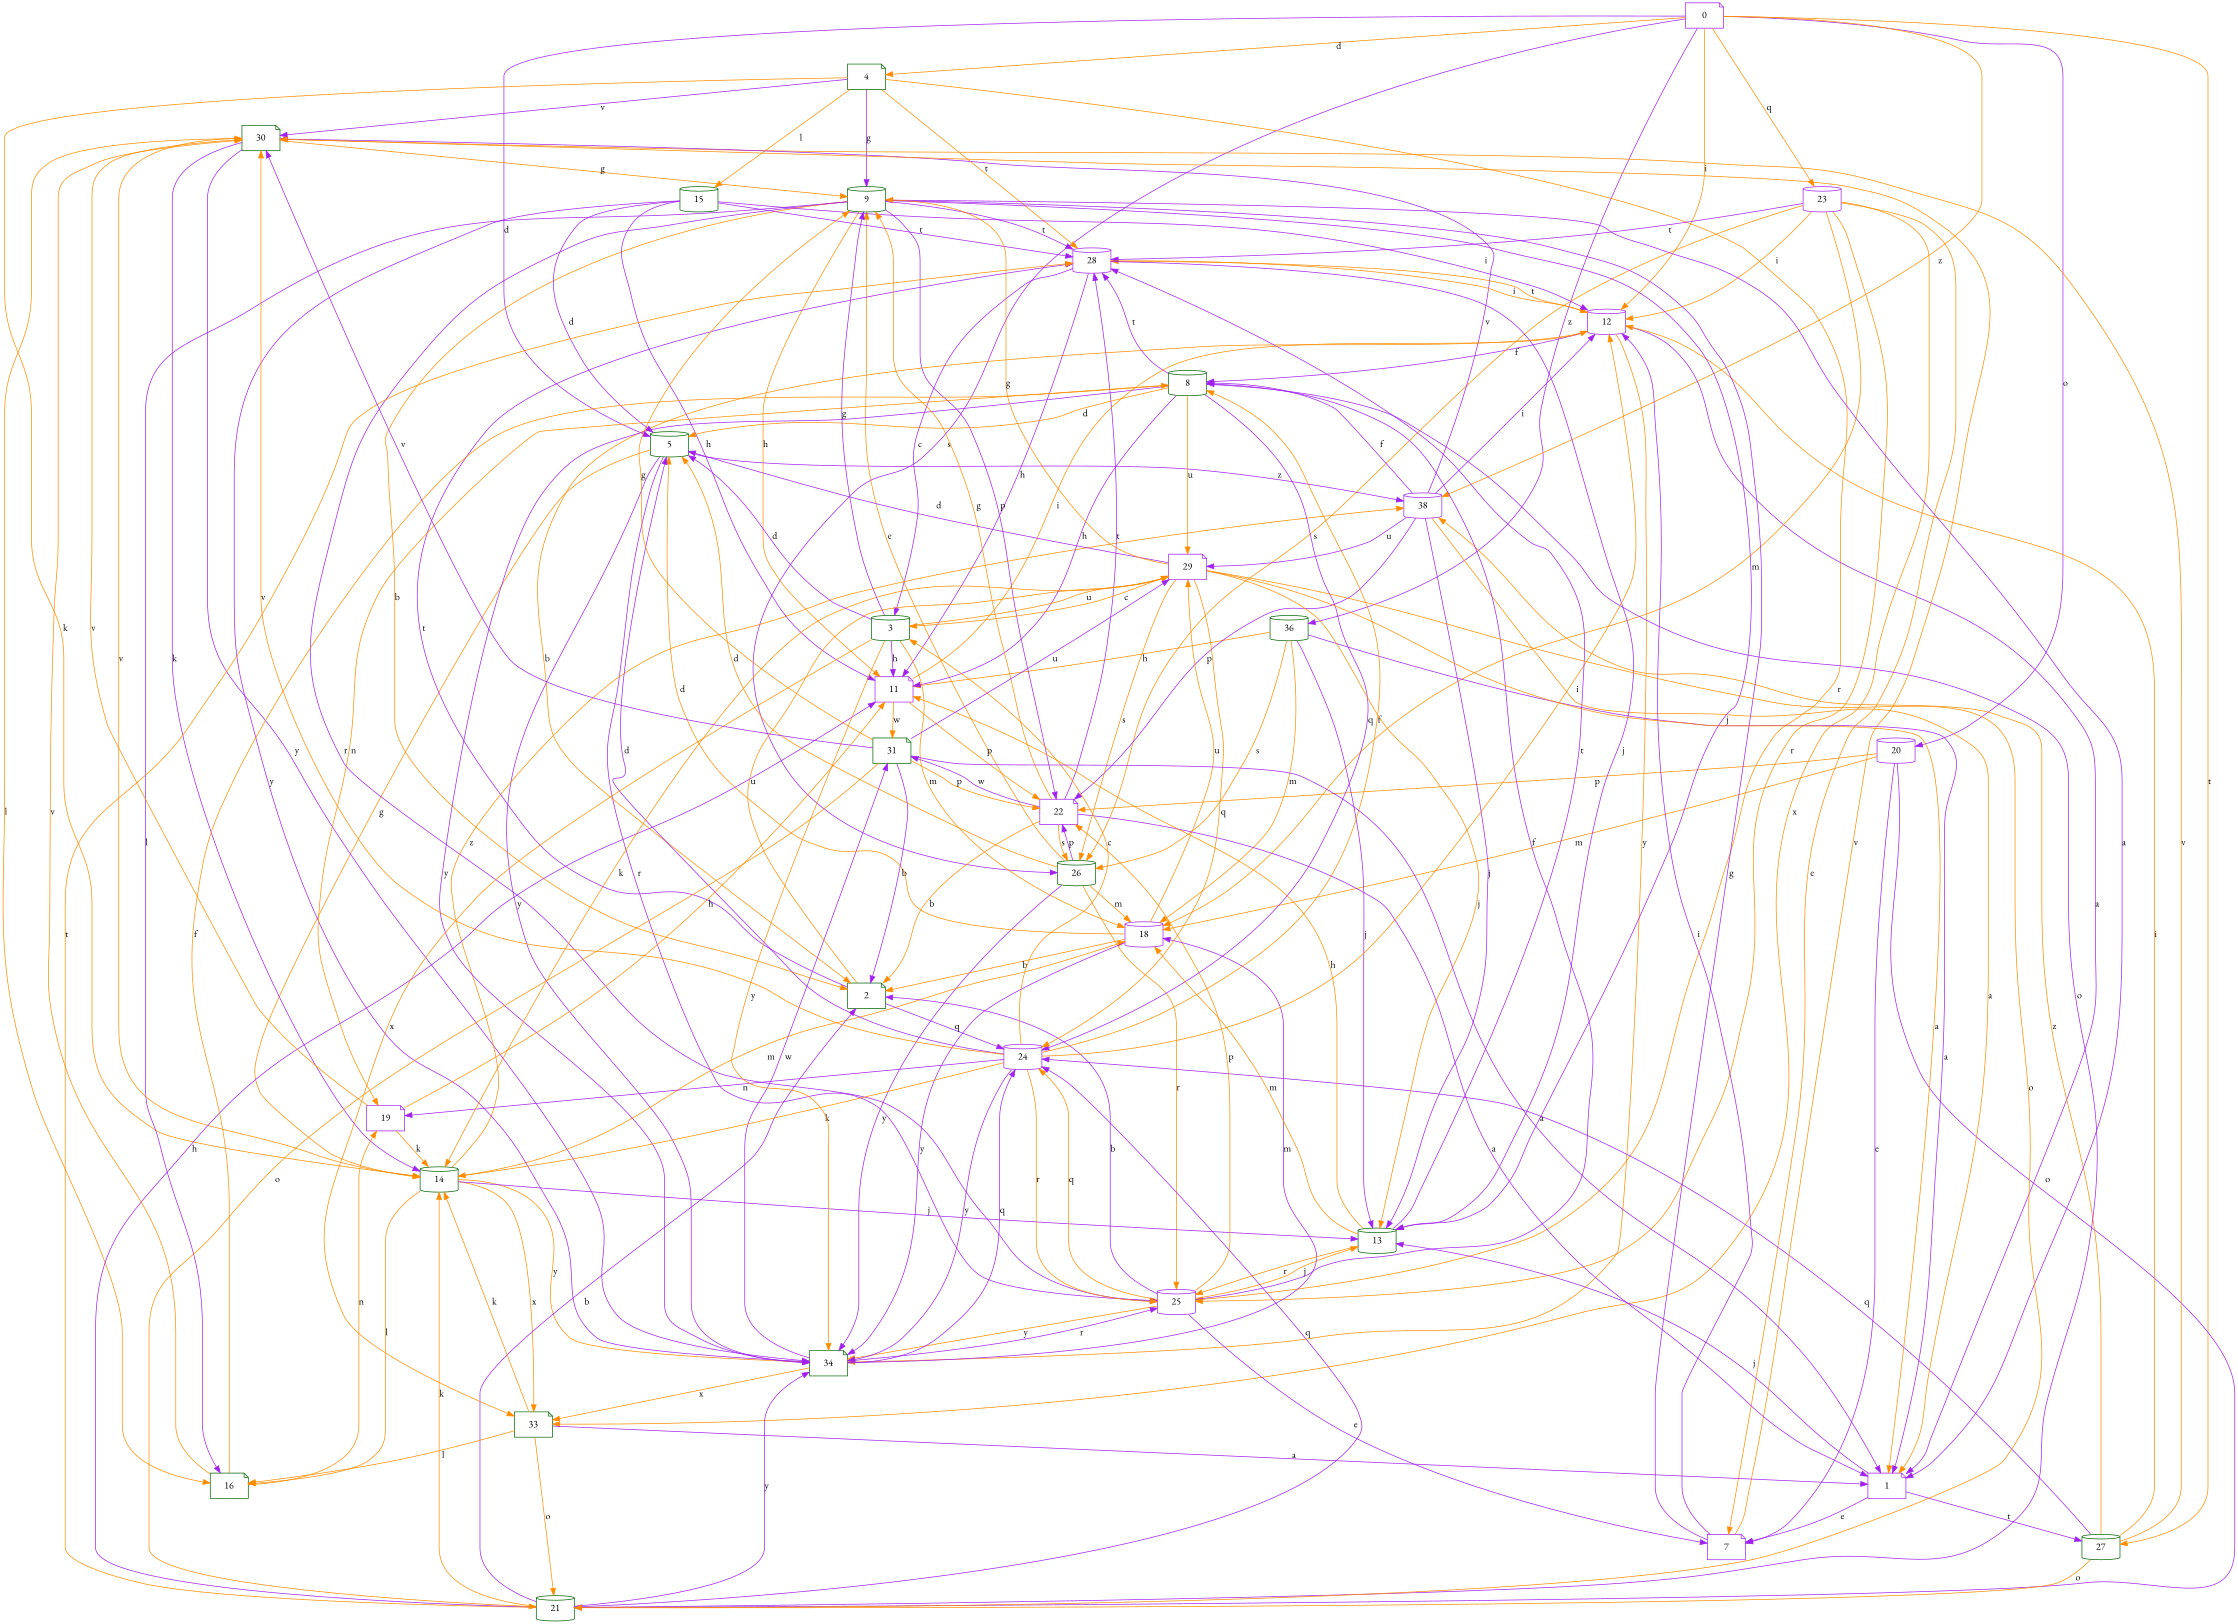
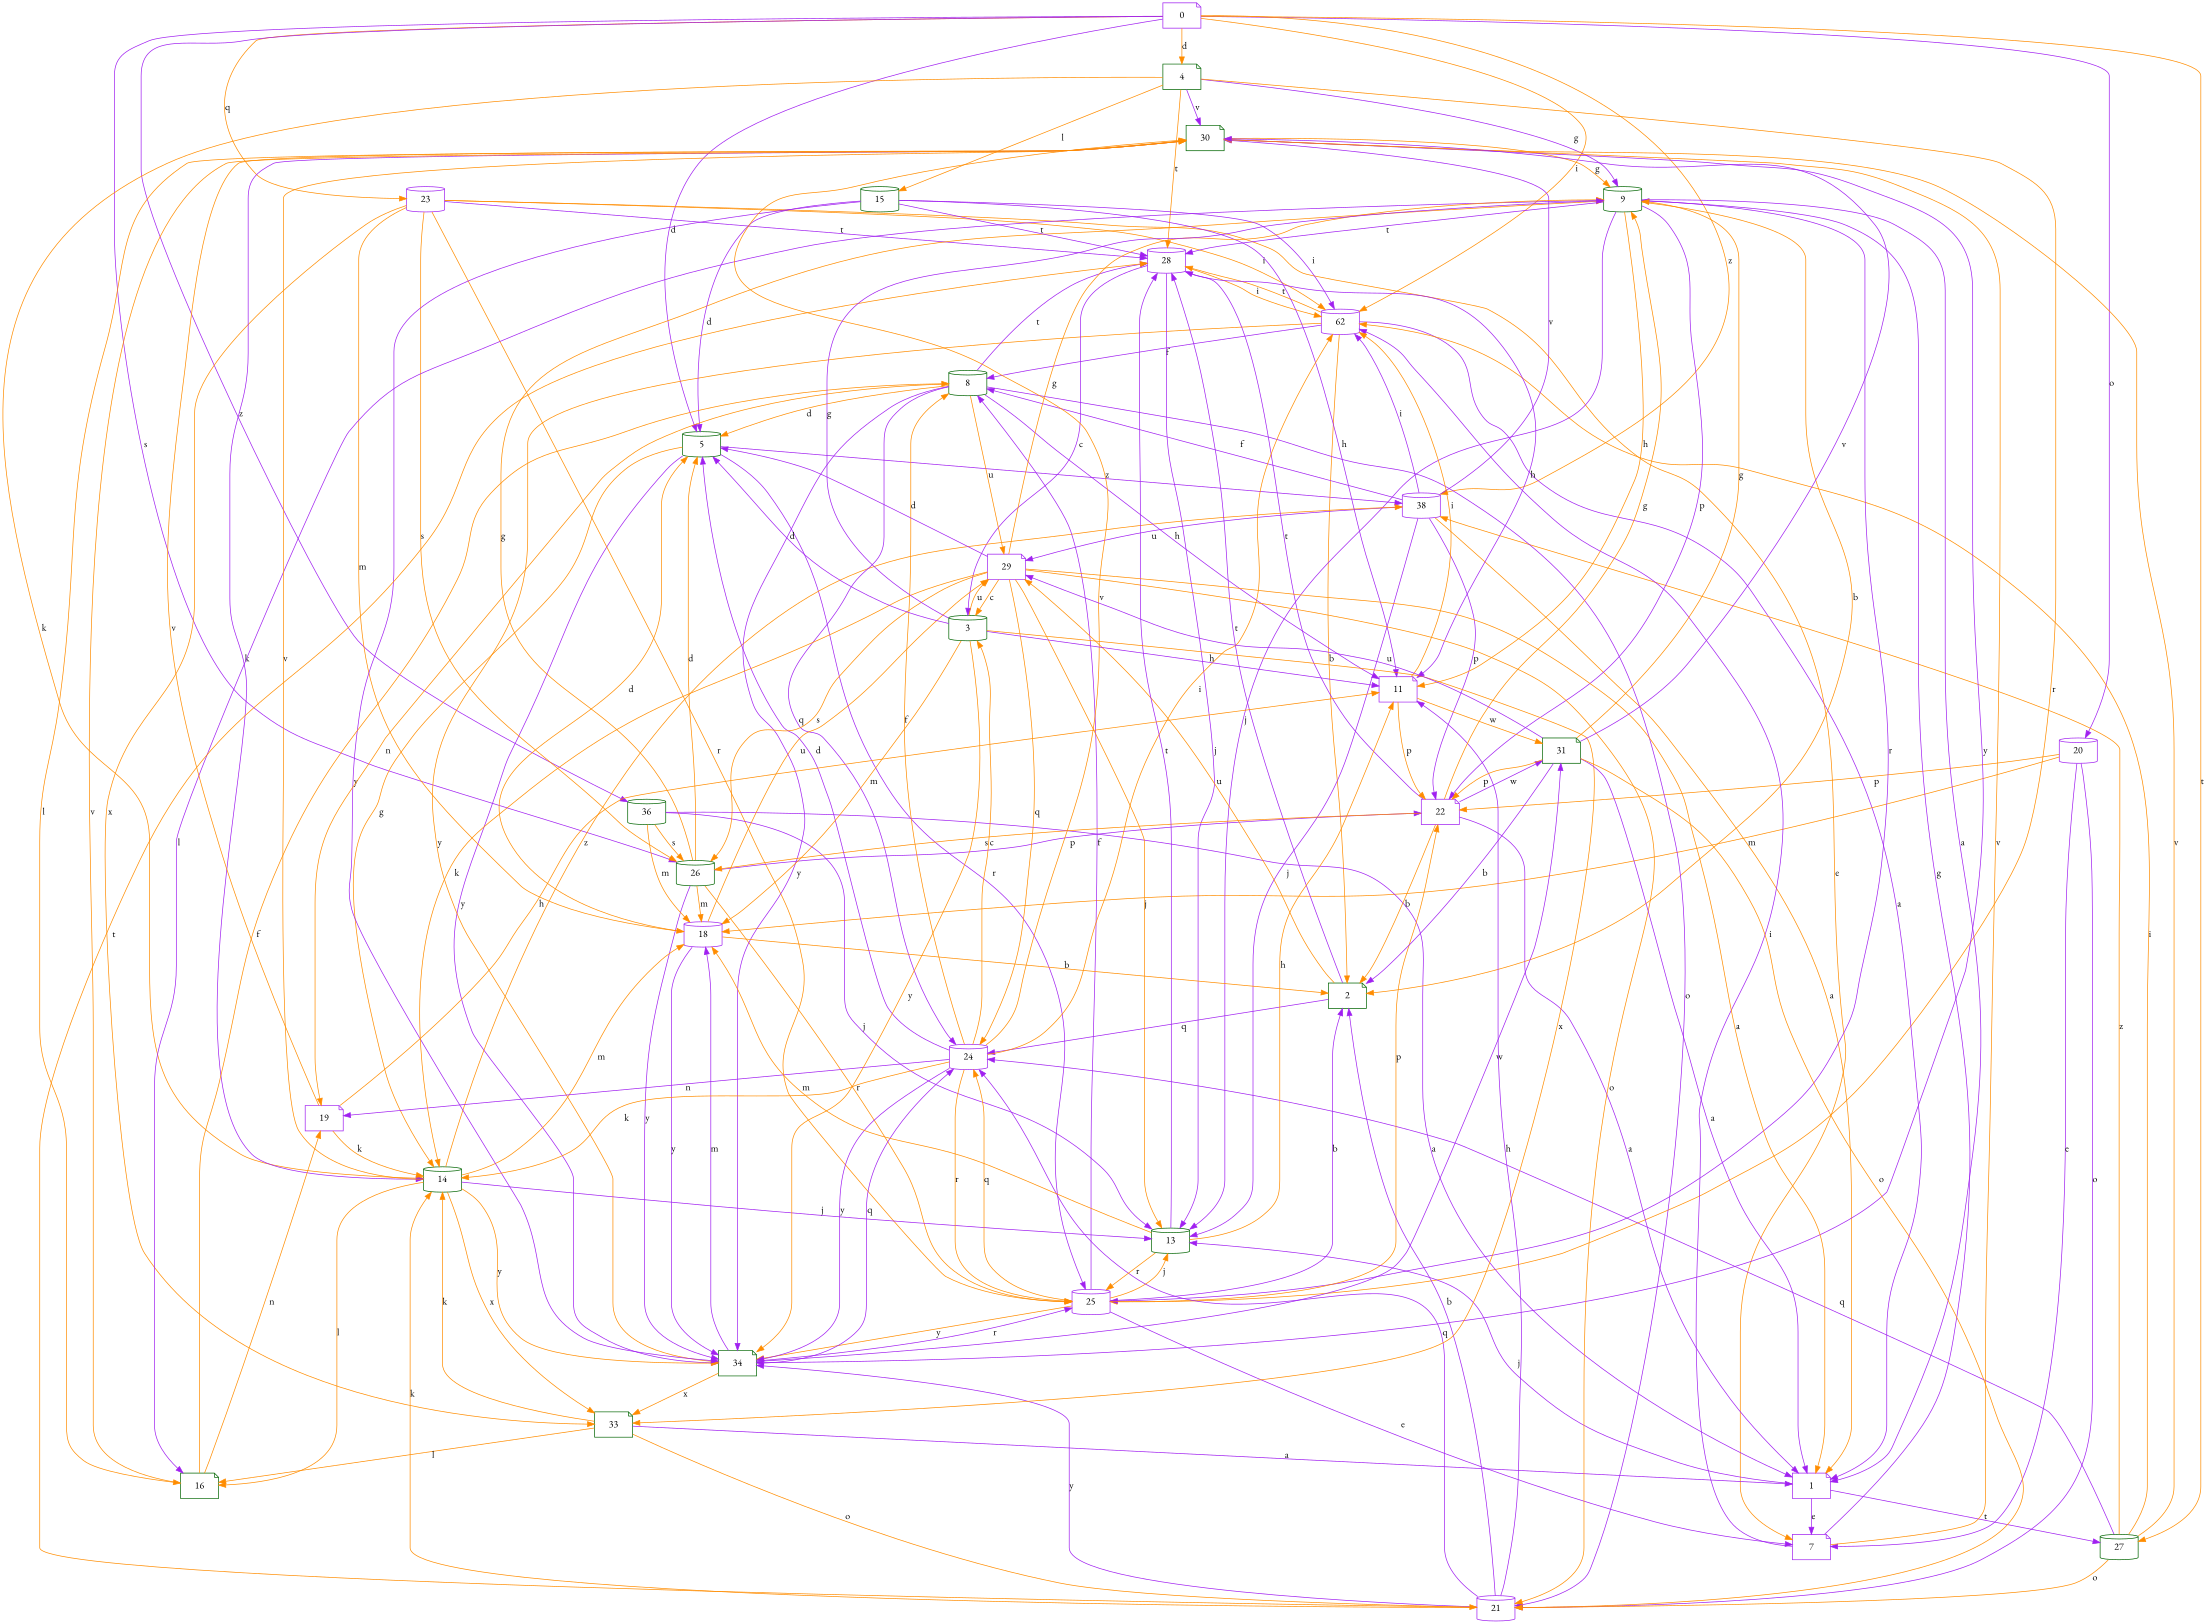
node "12": label "12" -> "62"
edge "26" -> "9": label "e" -> "g"
edge "36" -> "11": removed, label "h"
node "21": color darkgreen -> purple
